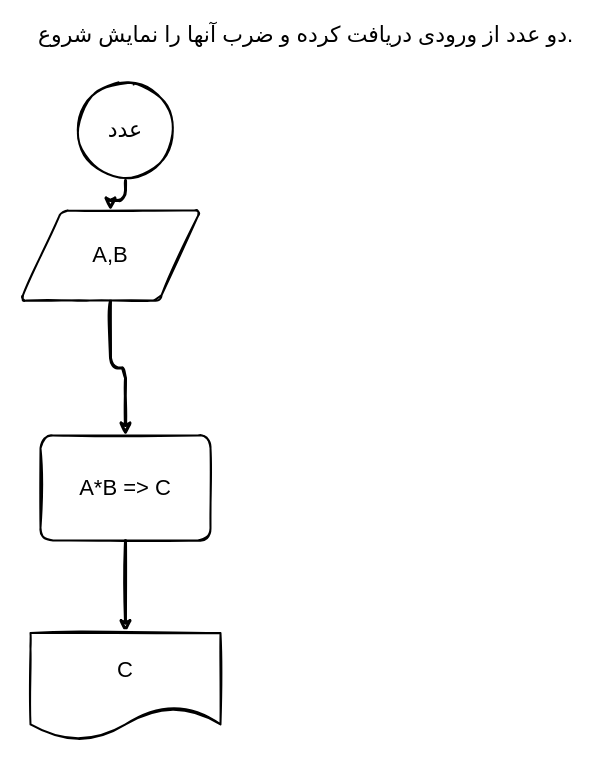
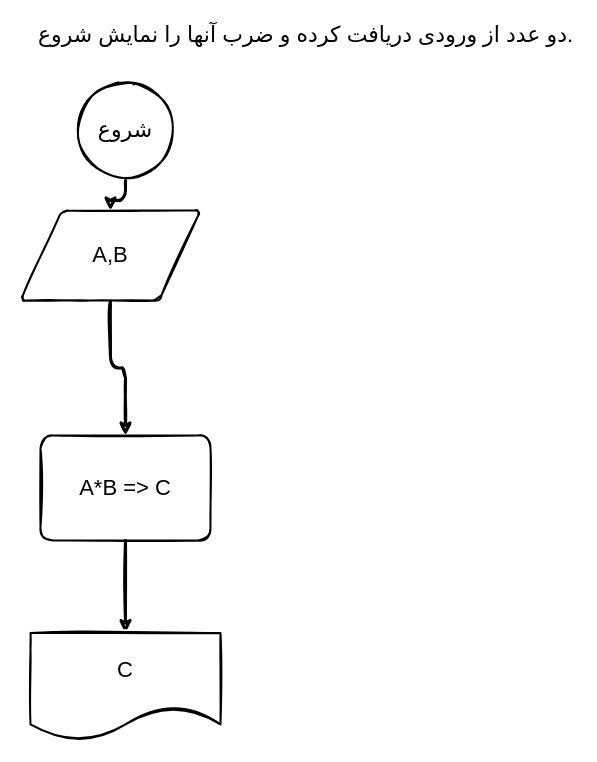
node "عدد": label "عدد" -> "شروع"
